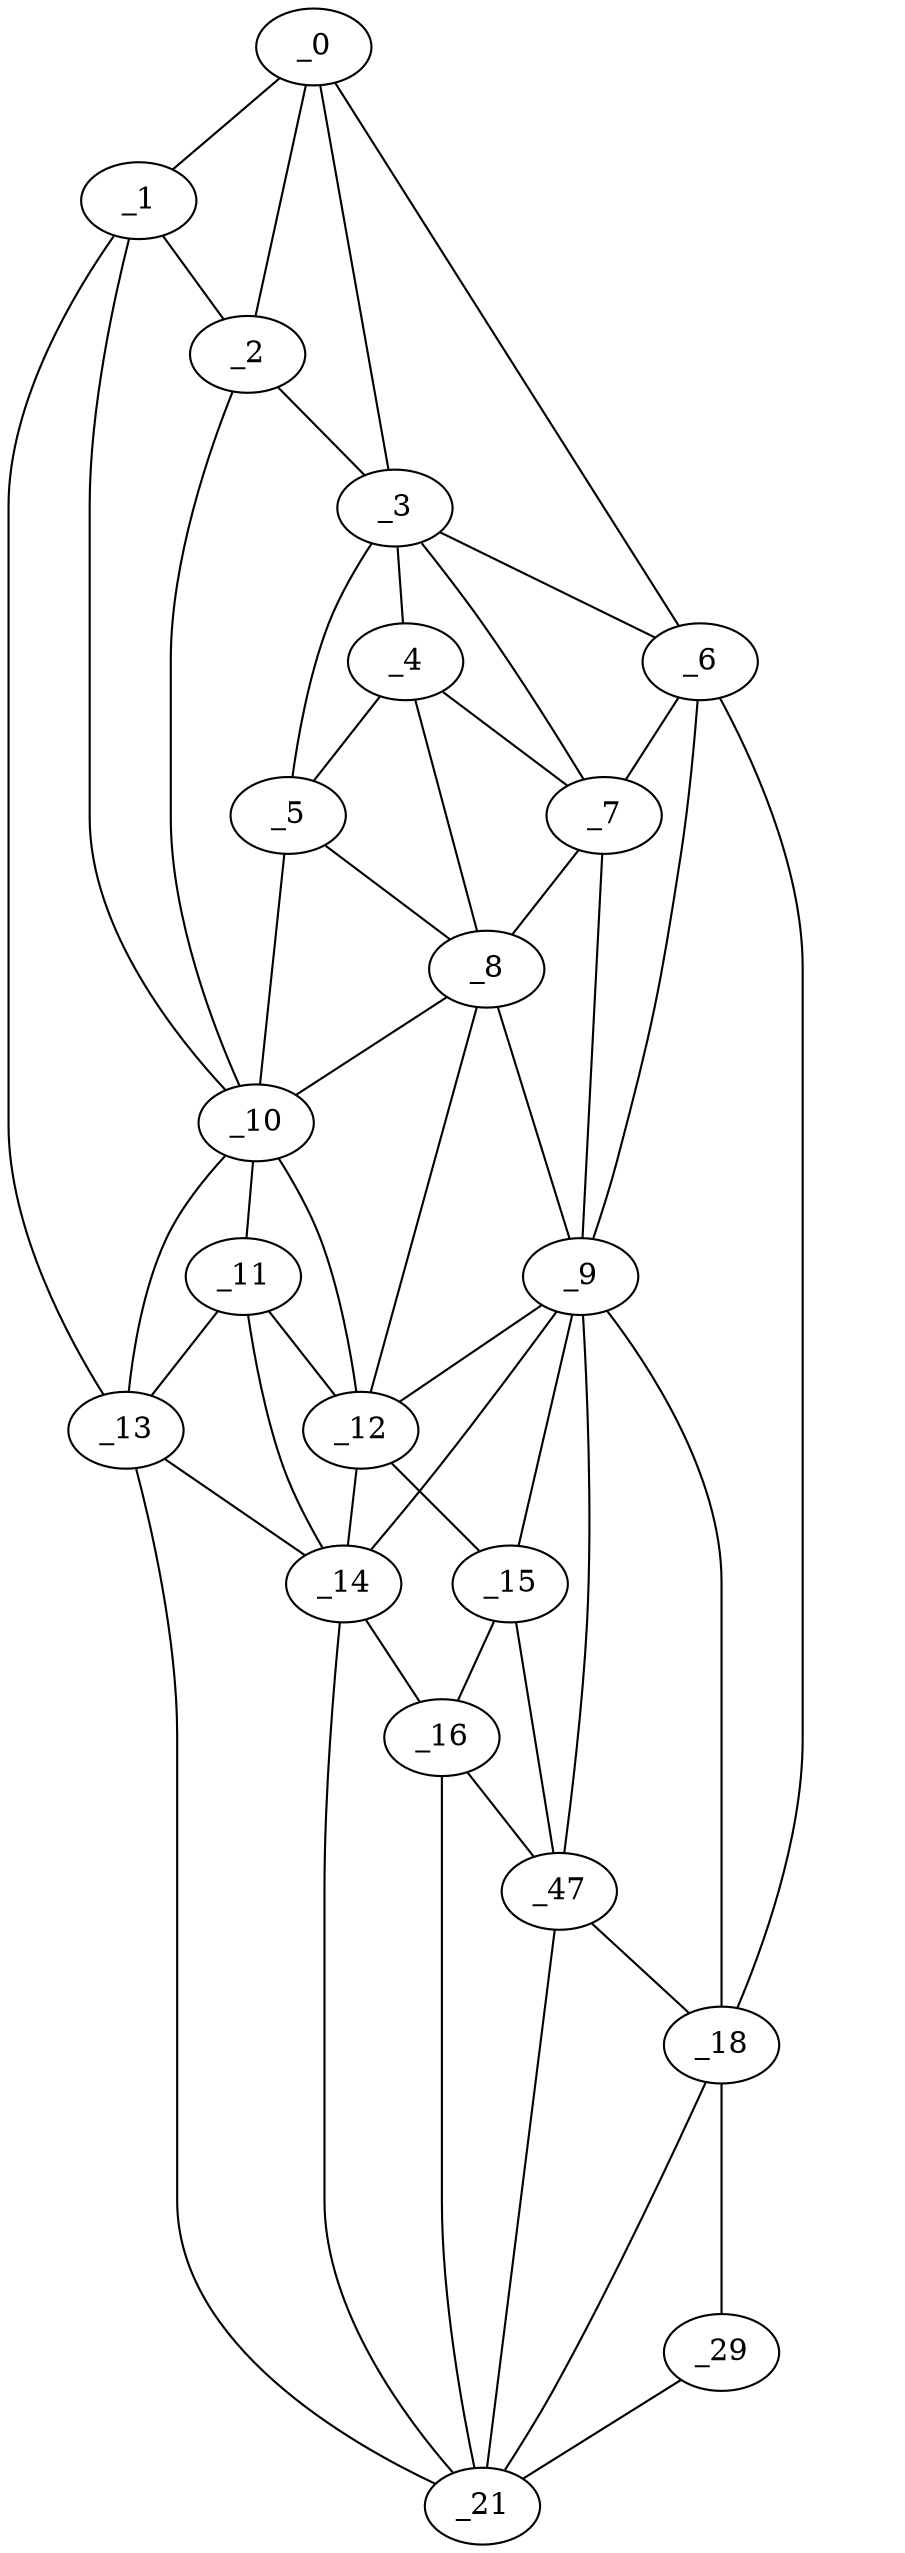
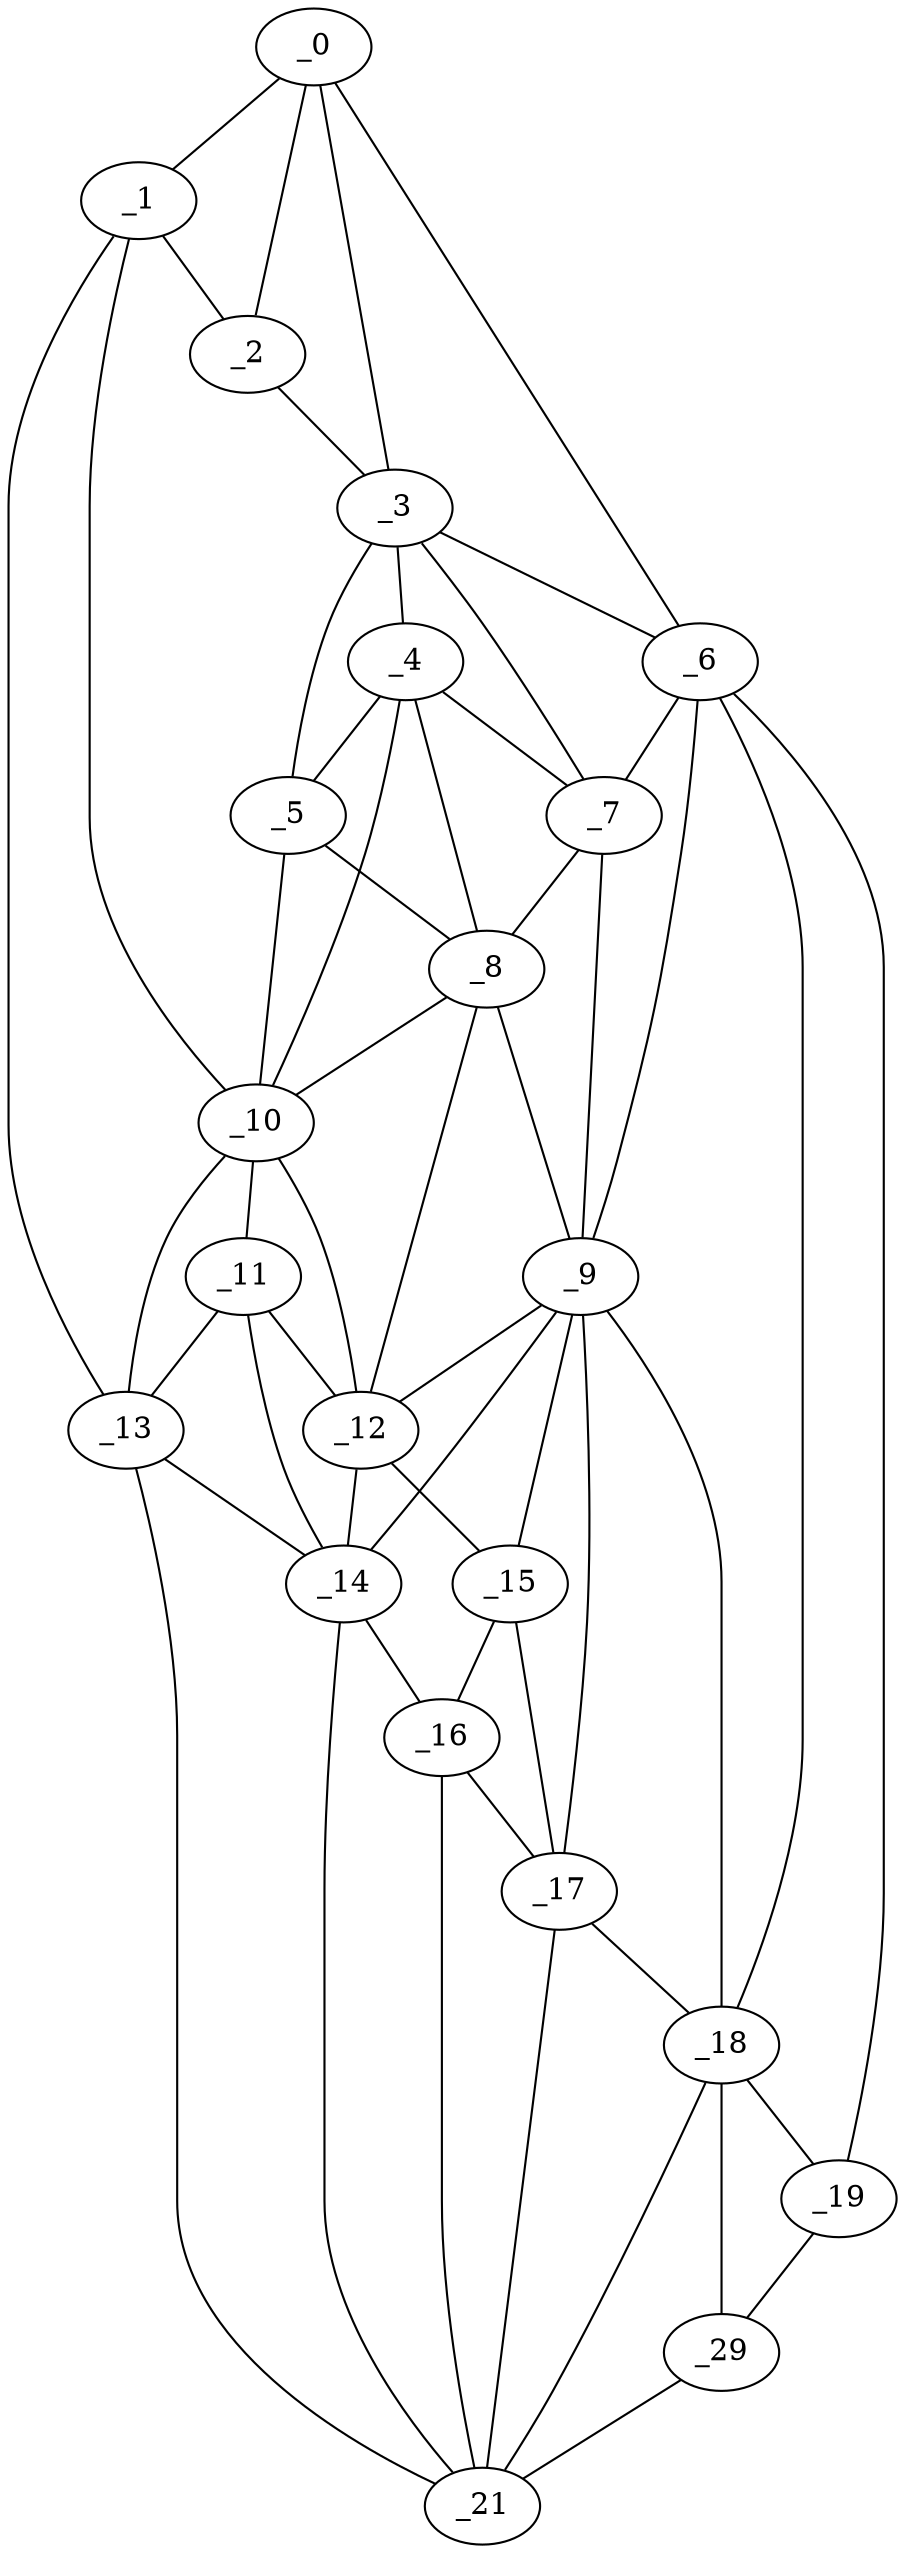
edge "_2" -- "_10": now "_4" -- "_10"
node "_47": label "_47" -> "_17"
node "_19": added
